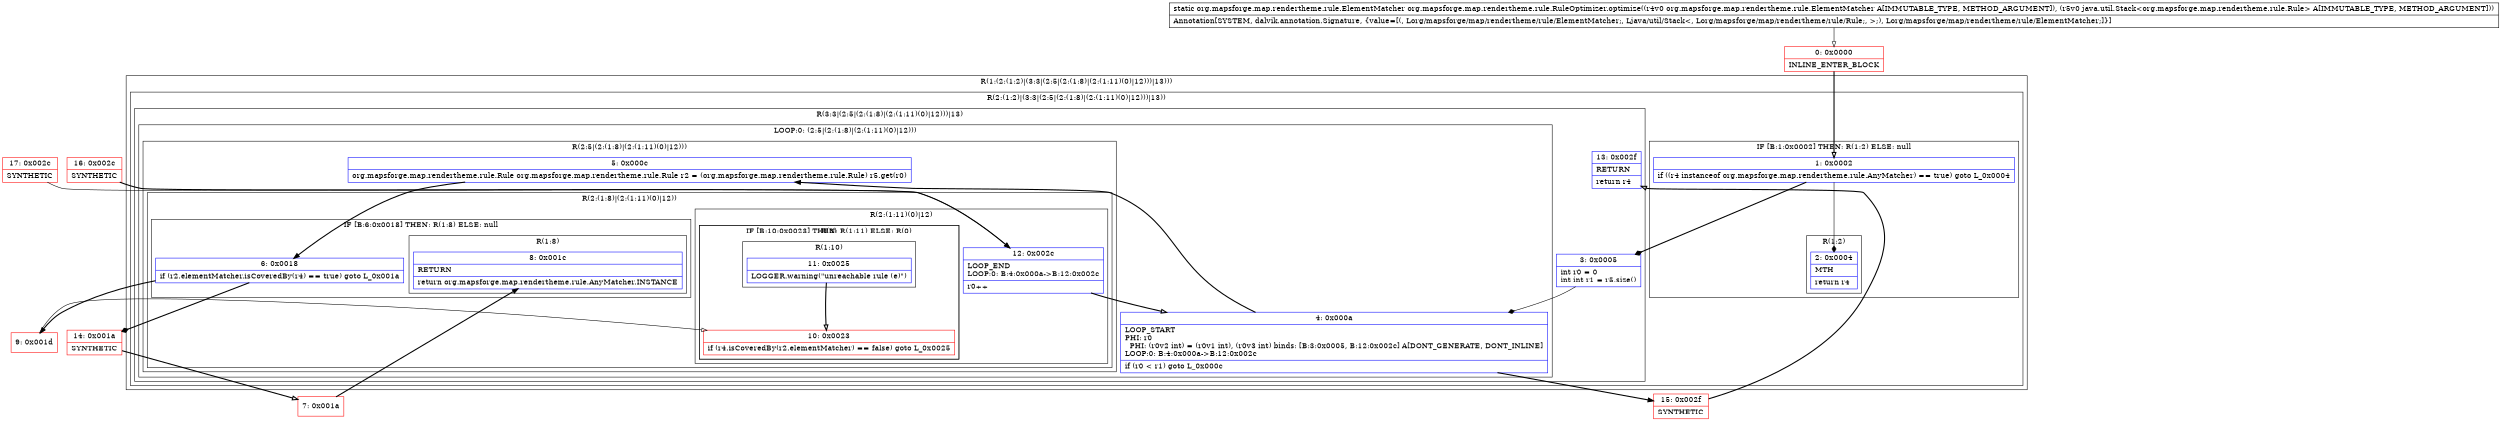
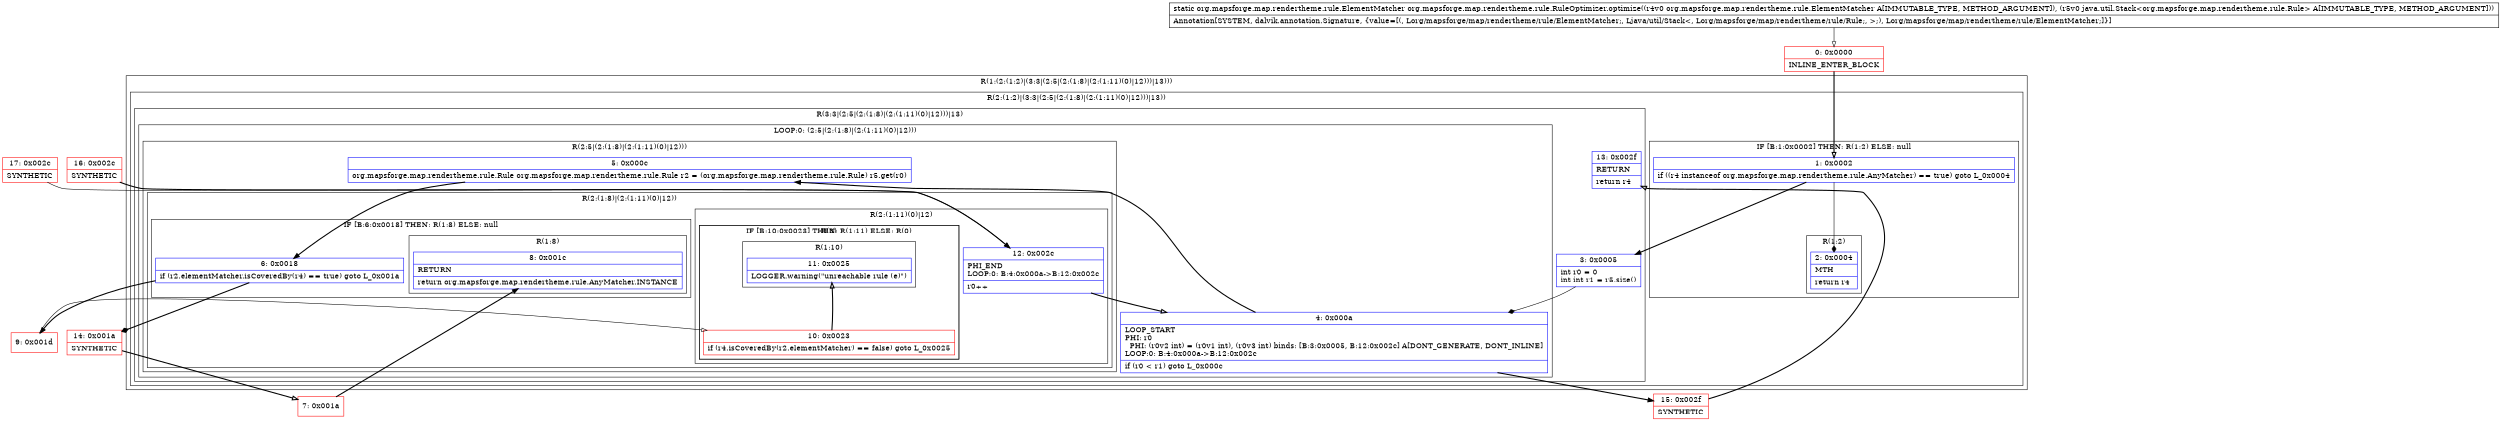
edge "1: 0x0002" -> "3: 0x0005": arrowhead diamond -> normal
node "12: 0x002c": text "LOOP_END" -> "PHI_END"
edge "11: 0x0025" -> "10: 0x0023": reversed
